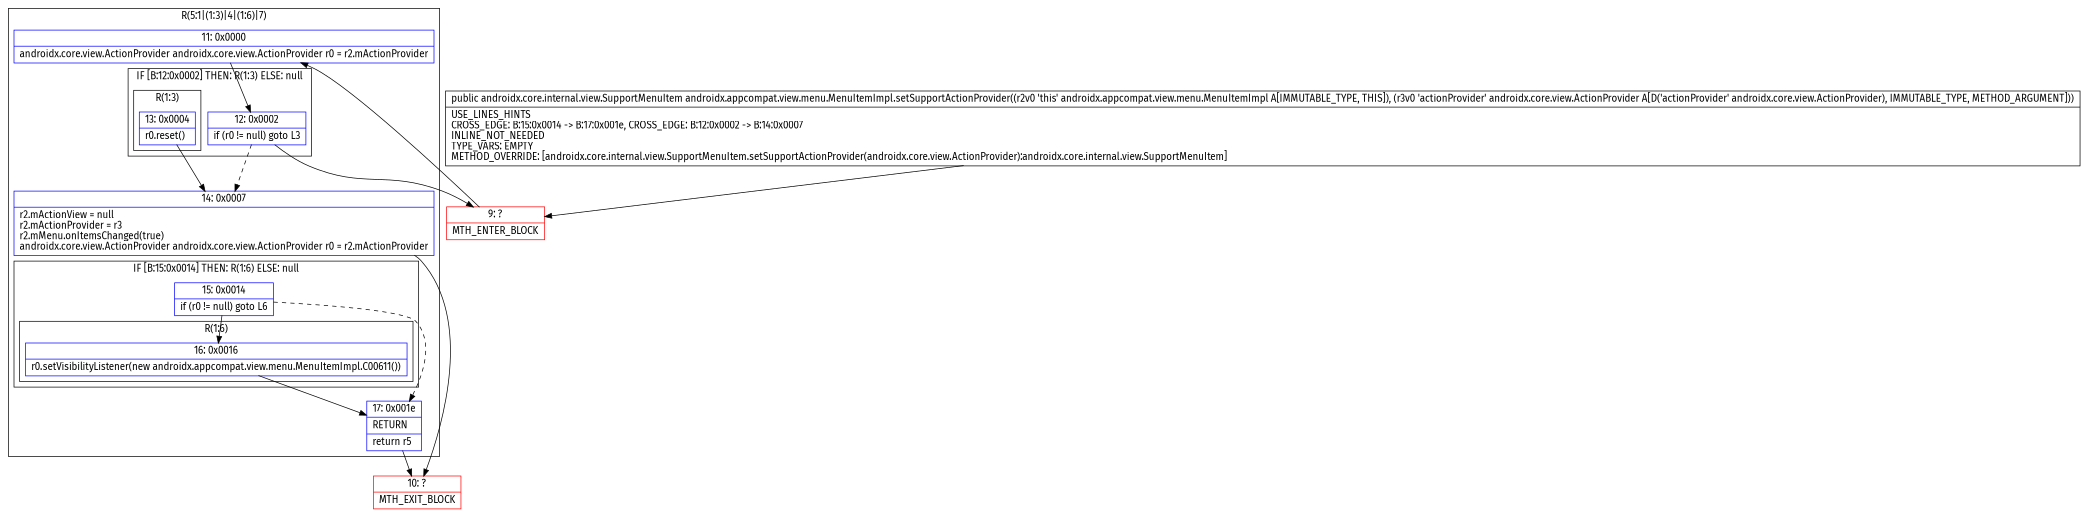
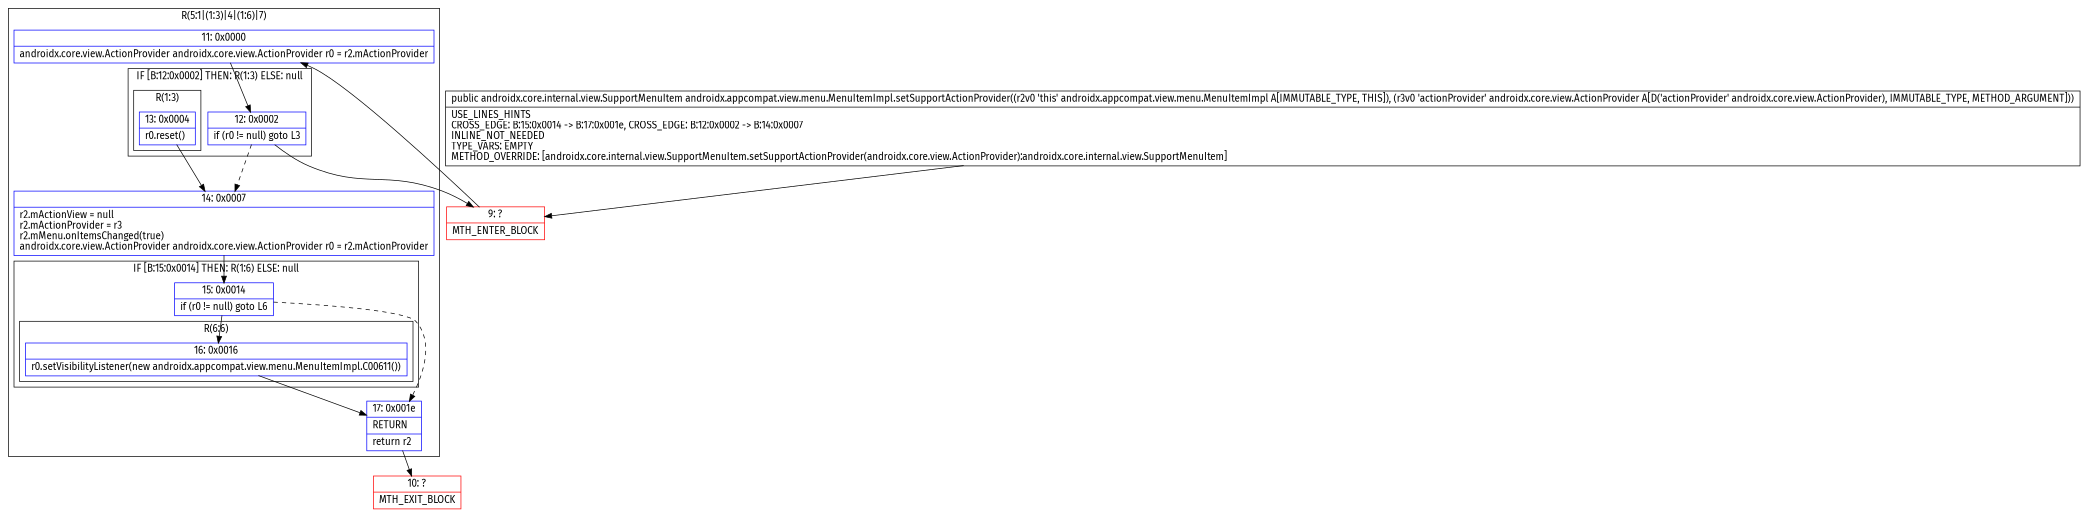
cluster "R(1:6)": label "R(1:6)" -> "R(6:6)"
edge "14: 0x0007" -> "10: ?": now "14: 0x0007" -> "15: 0x0014"
node "17: 0x001e": text "return r5" -> "return r2"
